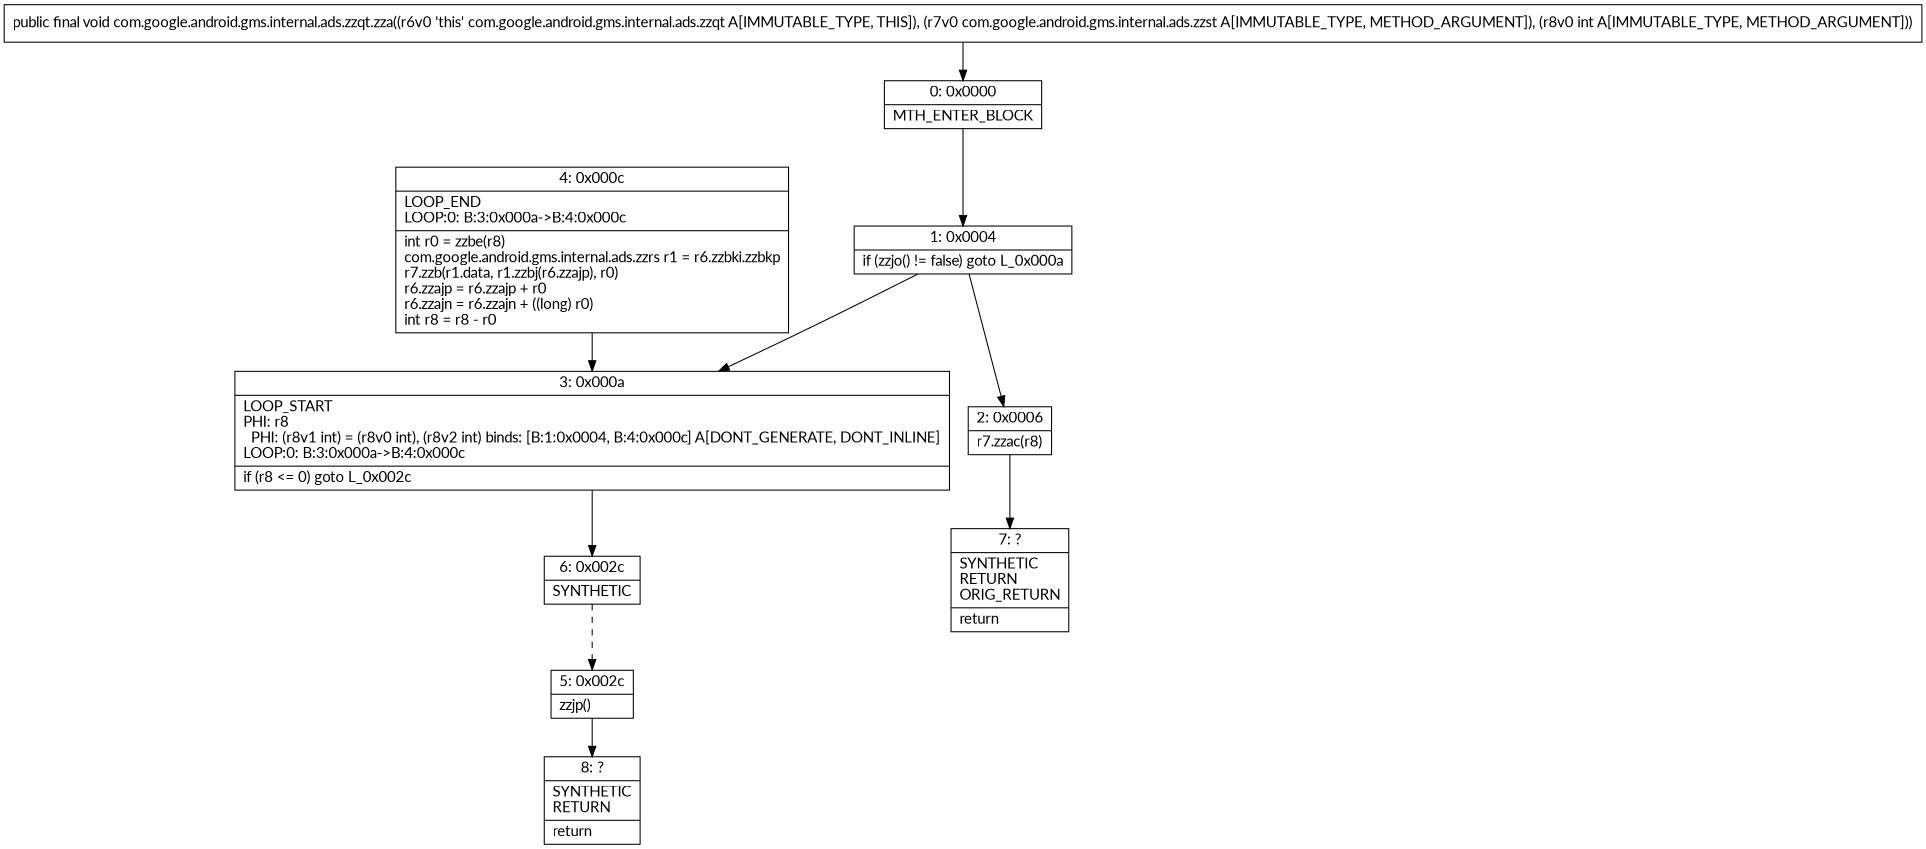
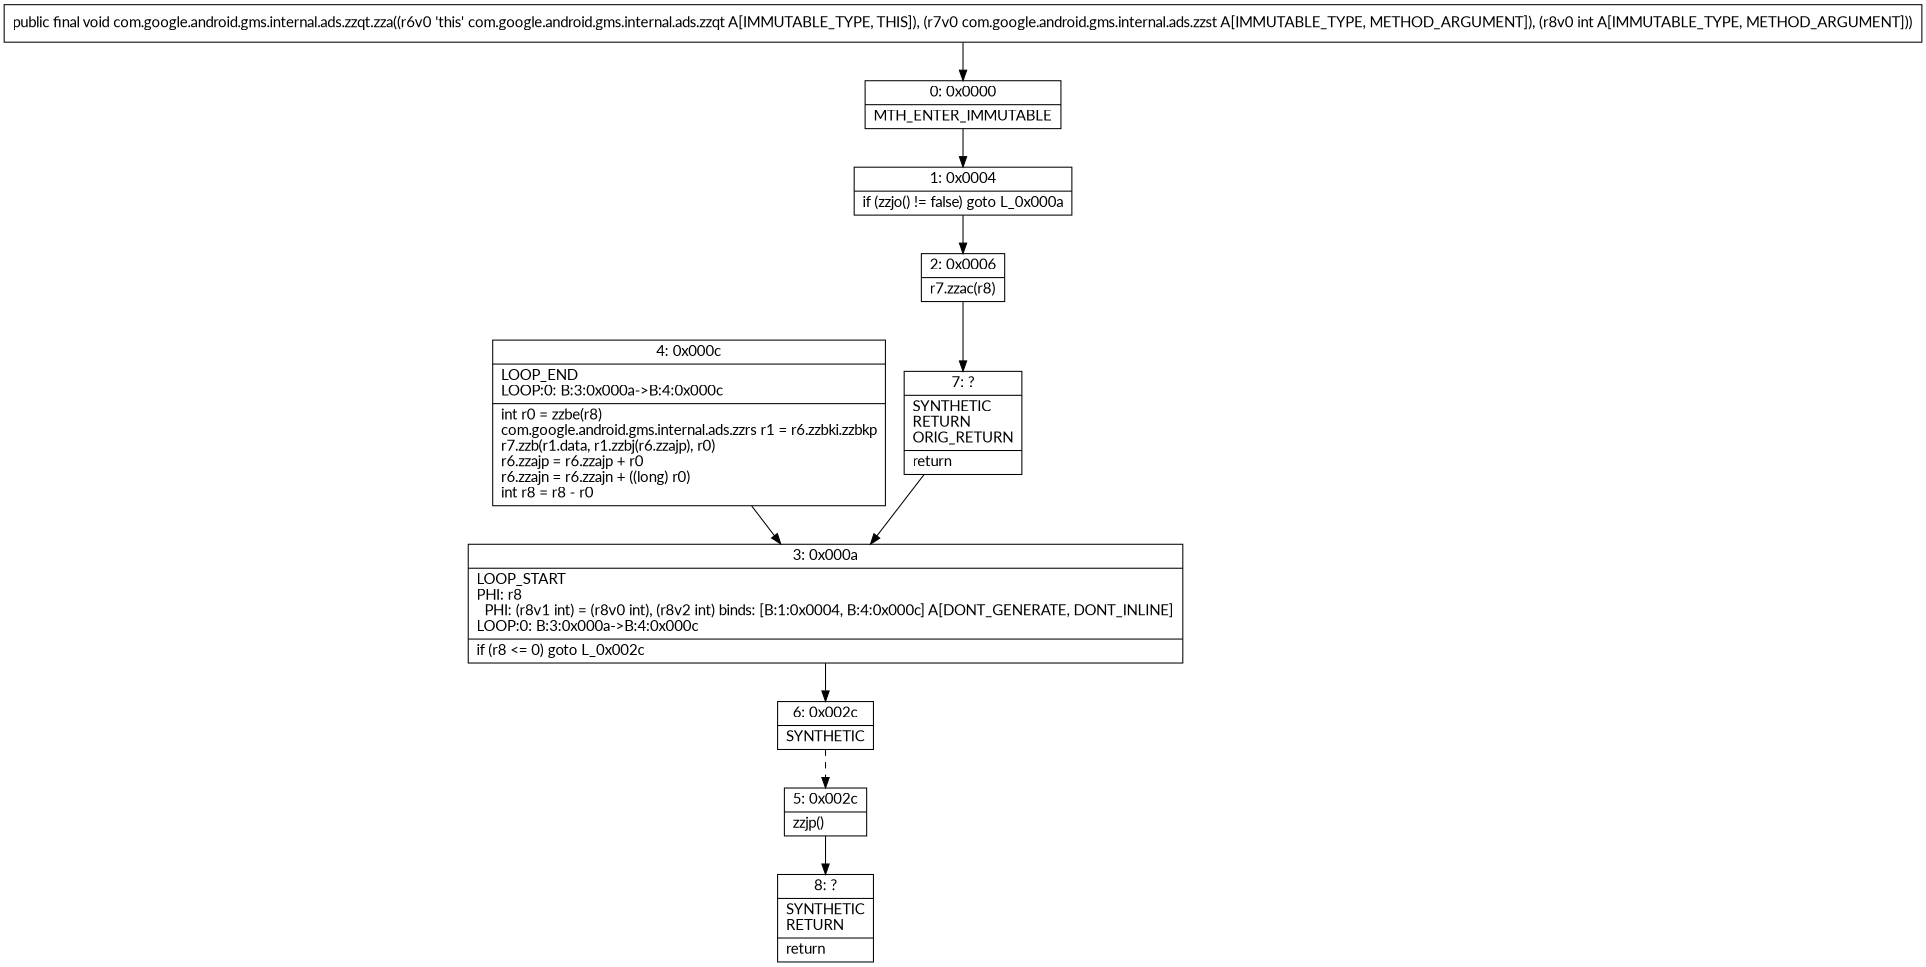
node "0: 0x0000": text "MTH_ENTER_BLOCK" -> "MTH_ENTER_IMMUTABLE"
edge "1: 0x0004" -> "3: 0x000a": now "7: ?" -> "3: 0x000a"
